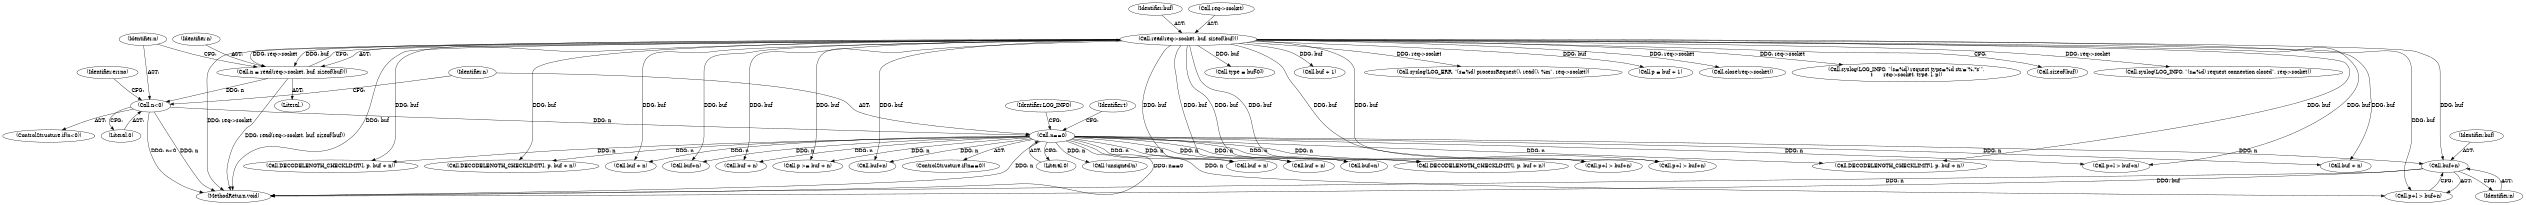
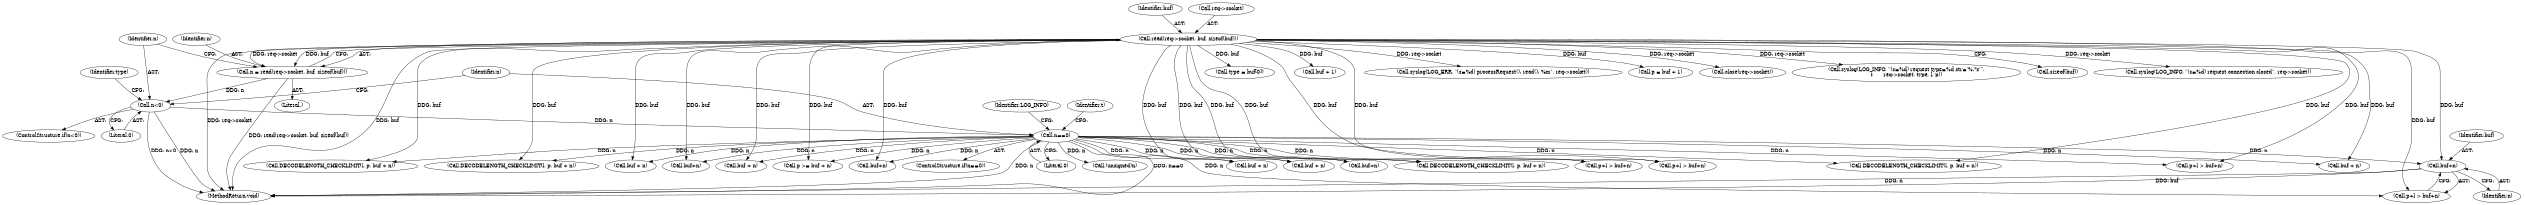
node "(Identifier,errno)": label "(Identifier,errno)" -> "(Identifier,type)"
